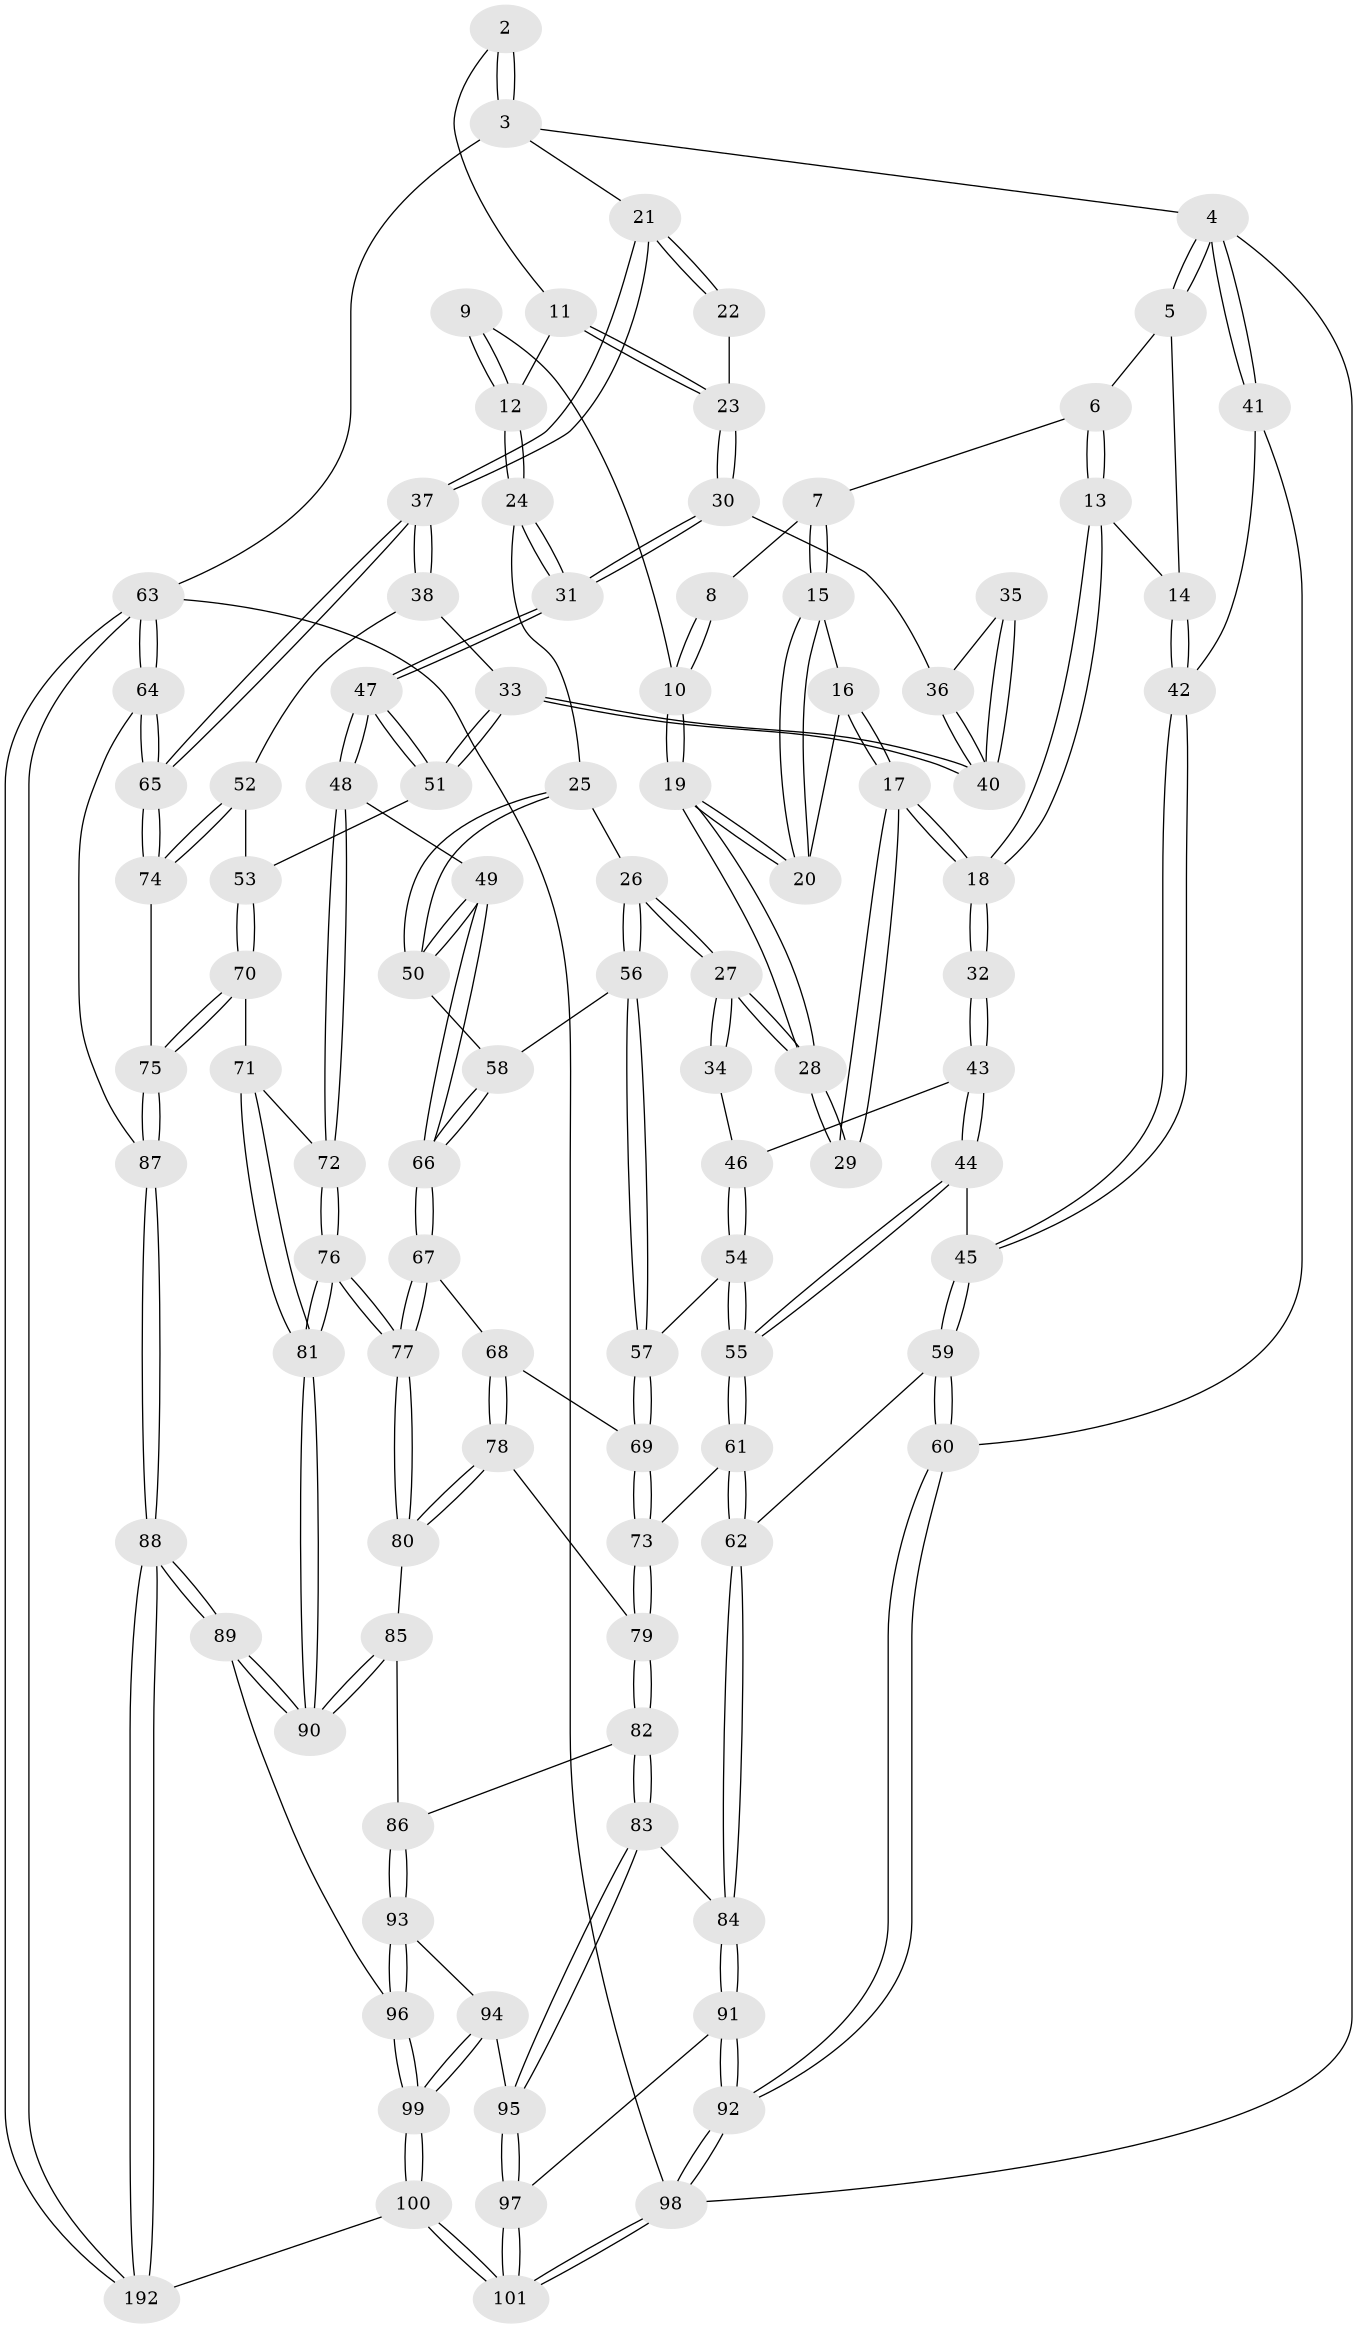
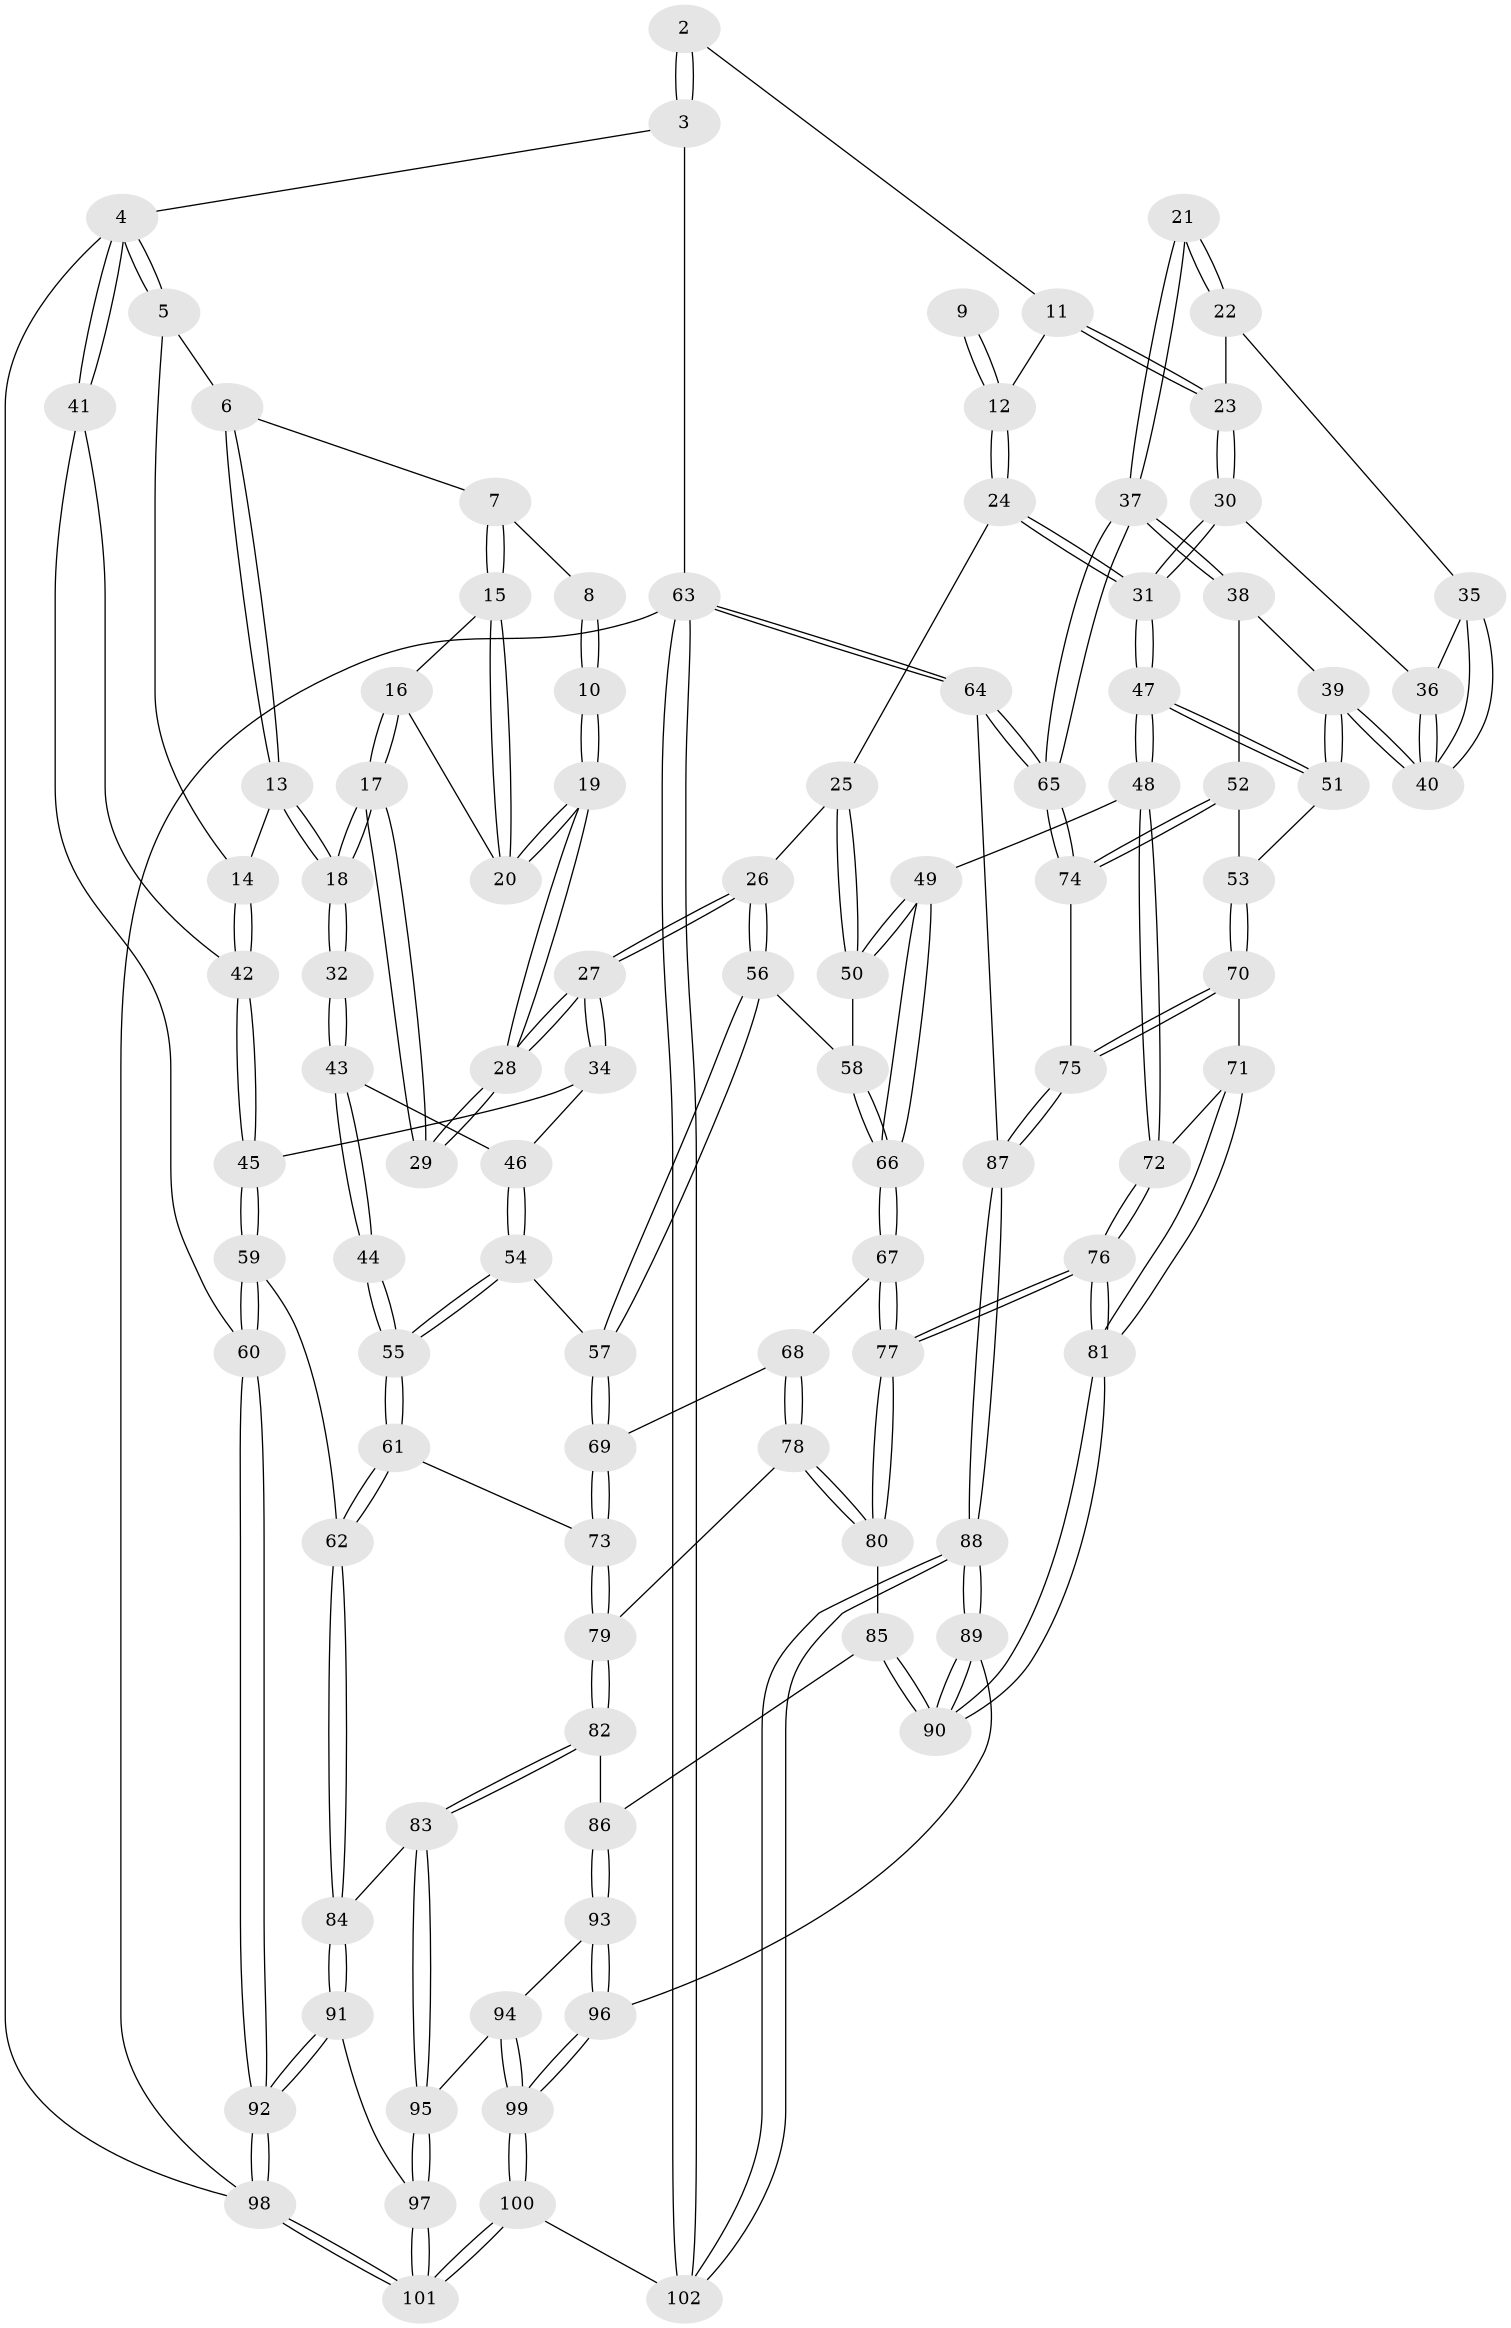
edge "3" -- "21": removed
edge "22" -- "35": added
edge "9" -- "10": removed
node "33": label "33" -> "39"
edge "44" -- "45": now "34" -- "45"
node "192": label "192" -> "102"
